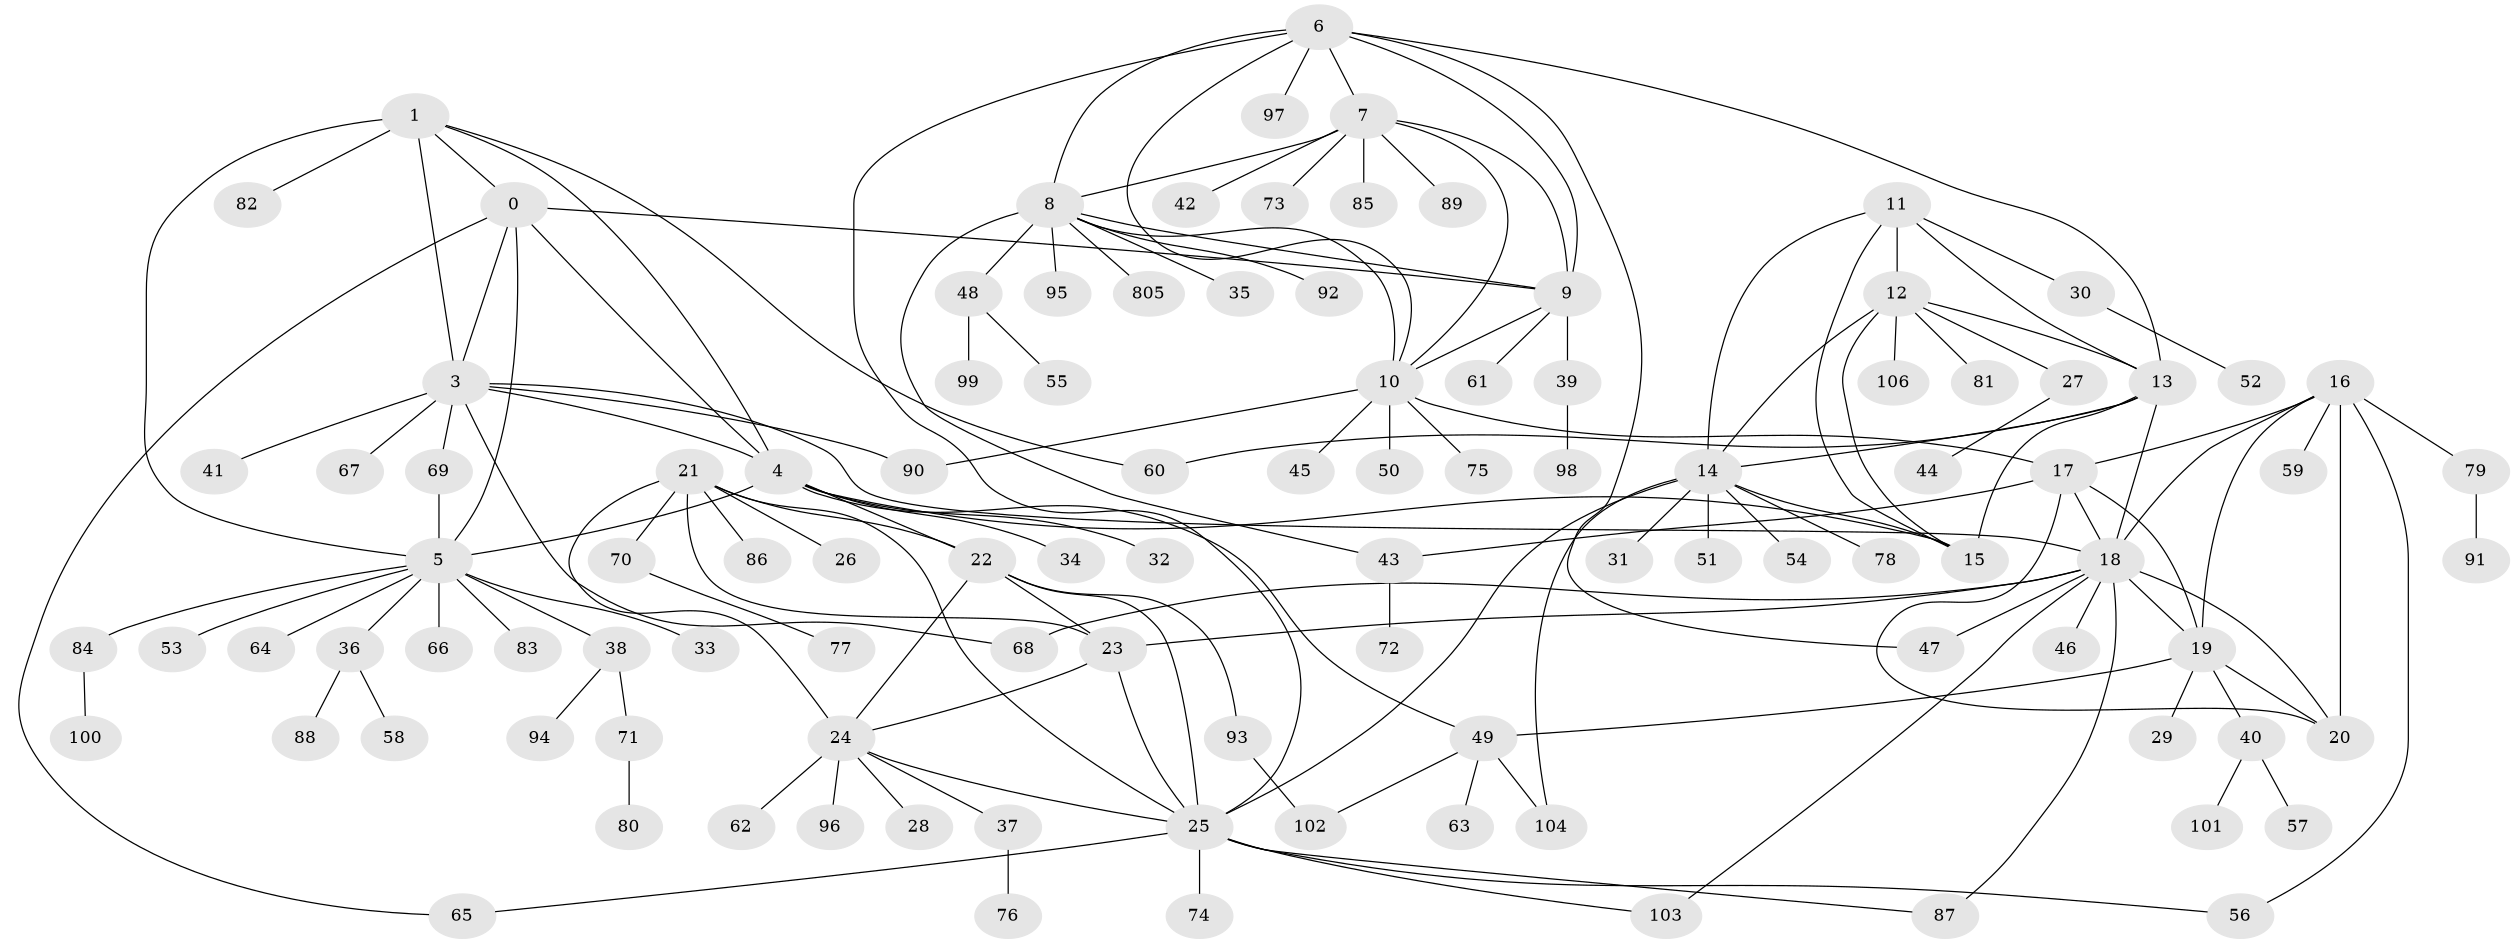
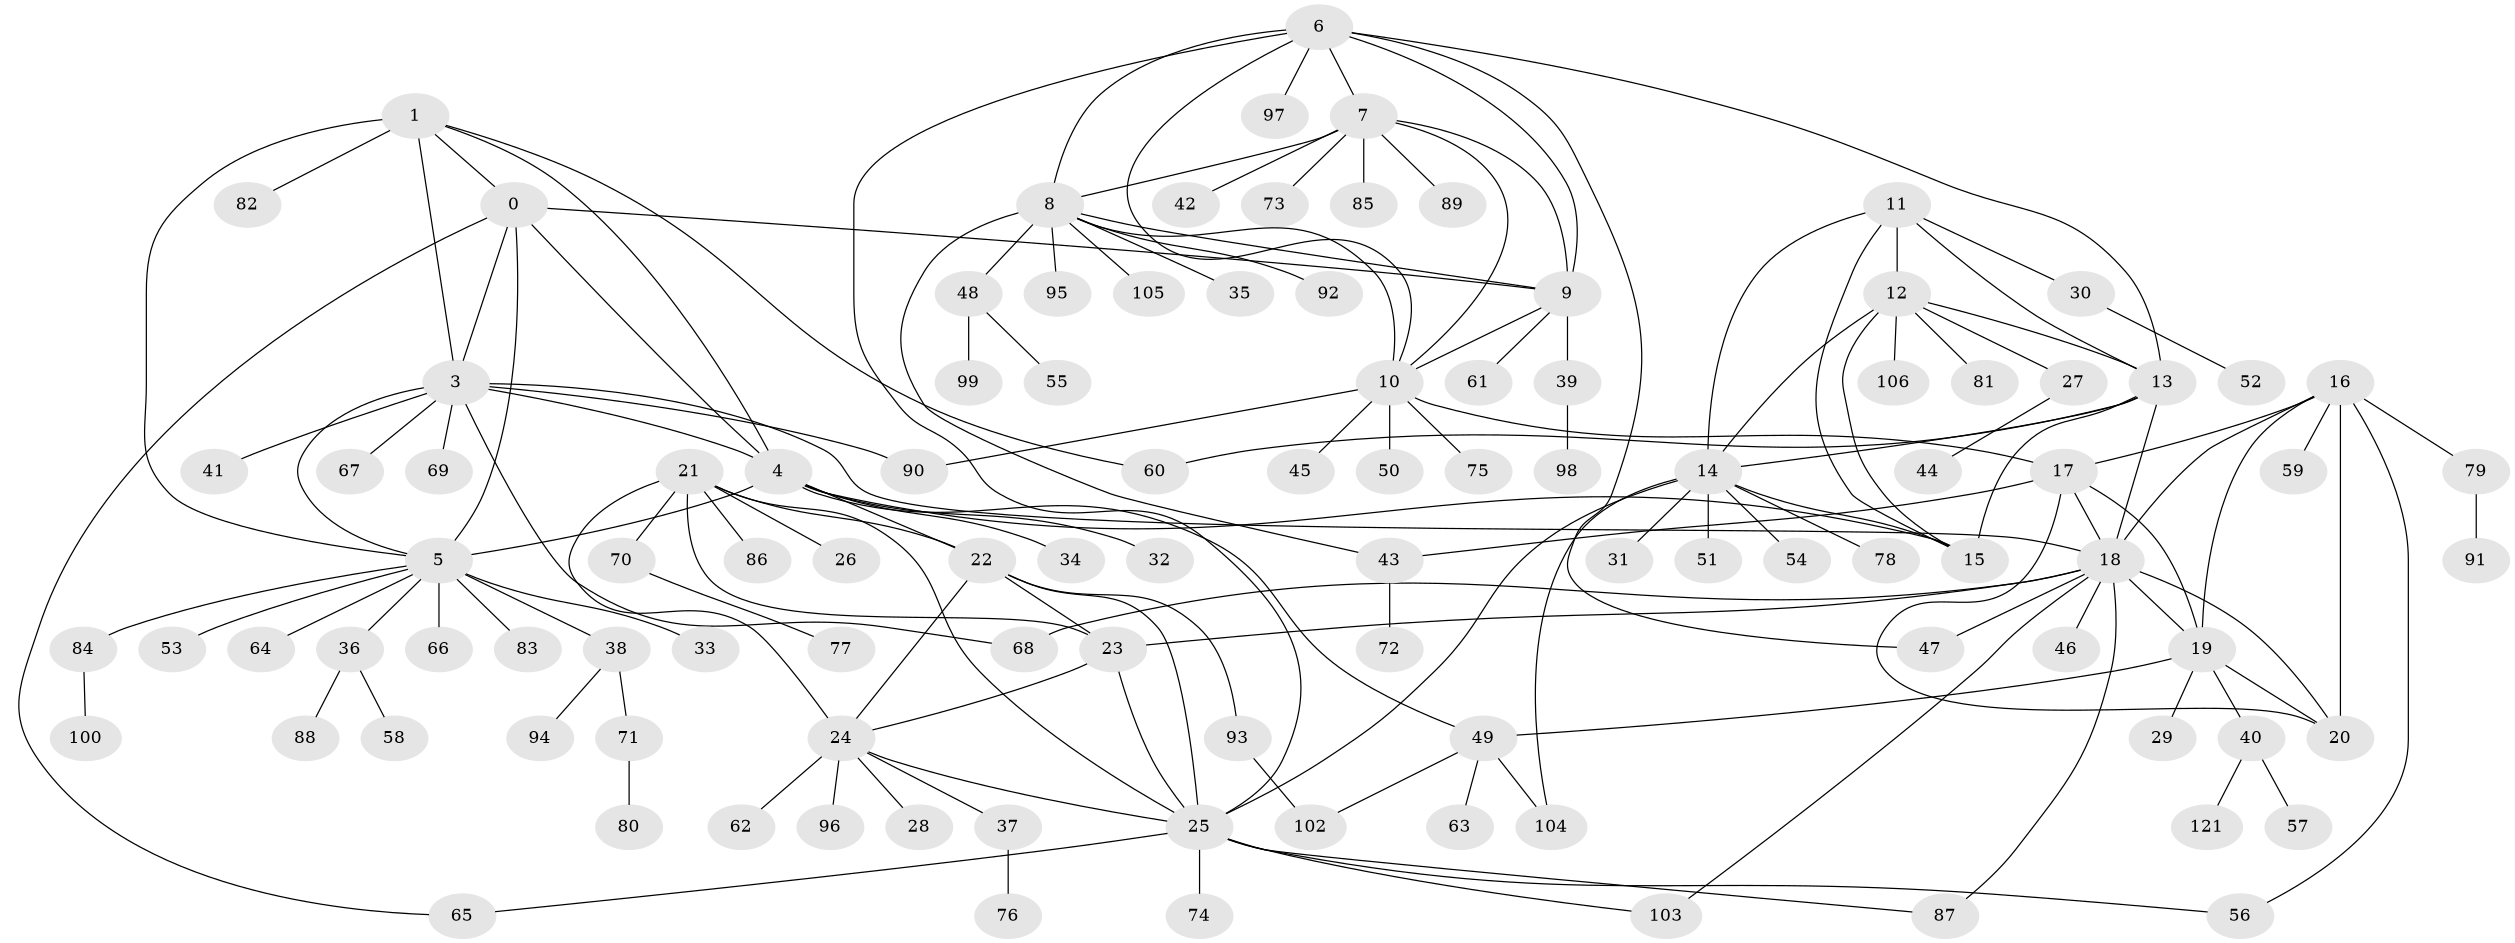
node "805": label "805" -> "105"
edge "69" -- "5": now "3" -- "5"
node "101": label "101" -> "121"
